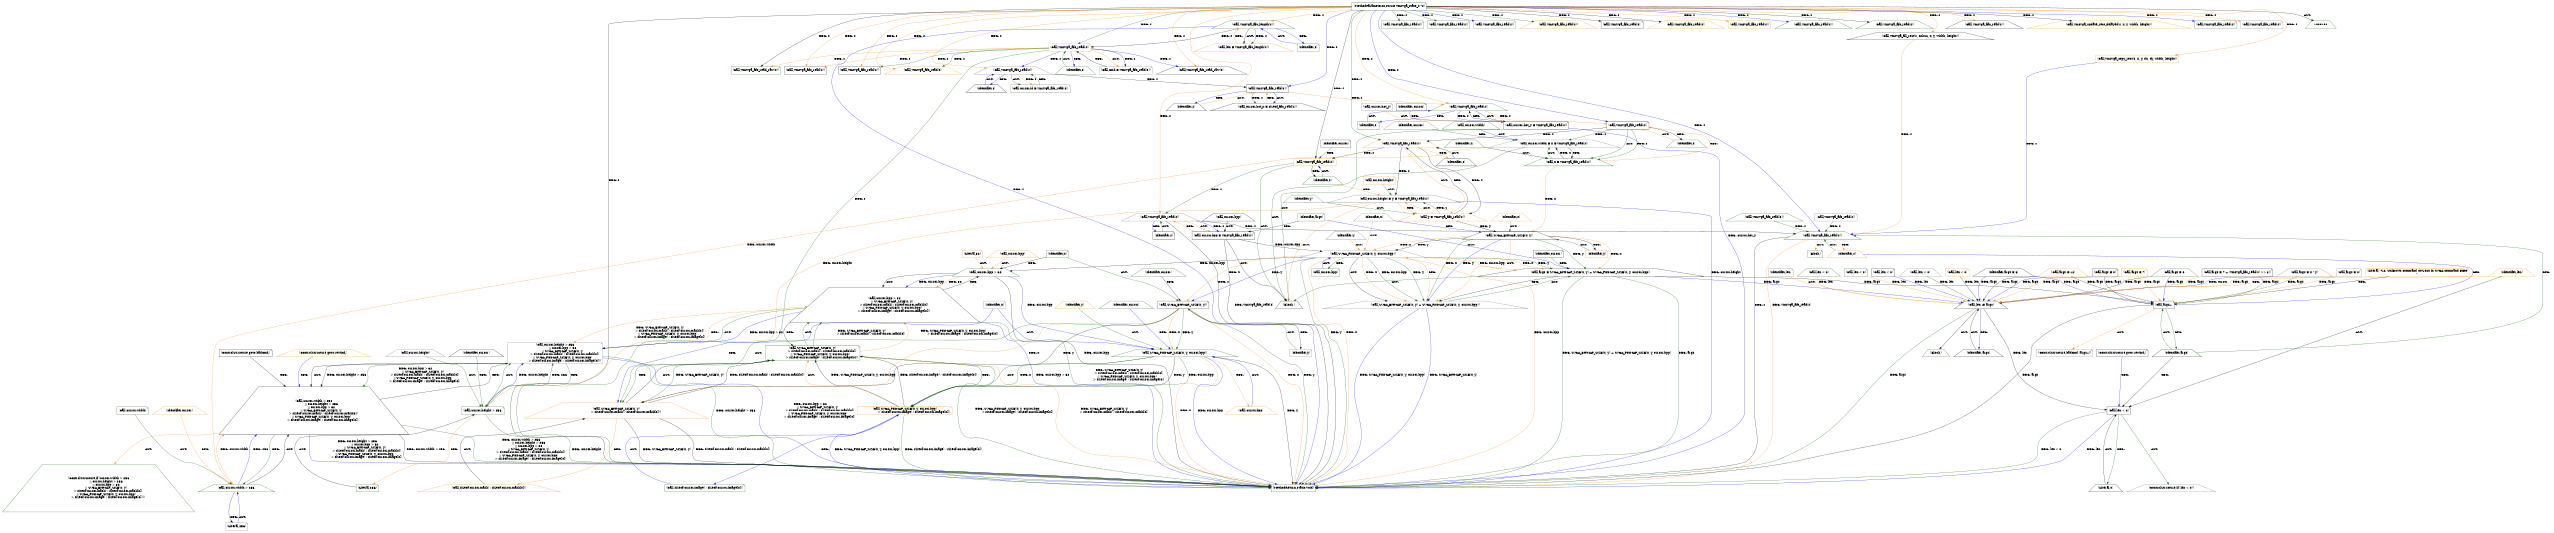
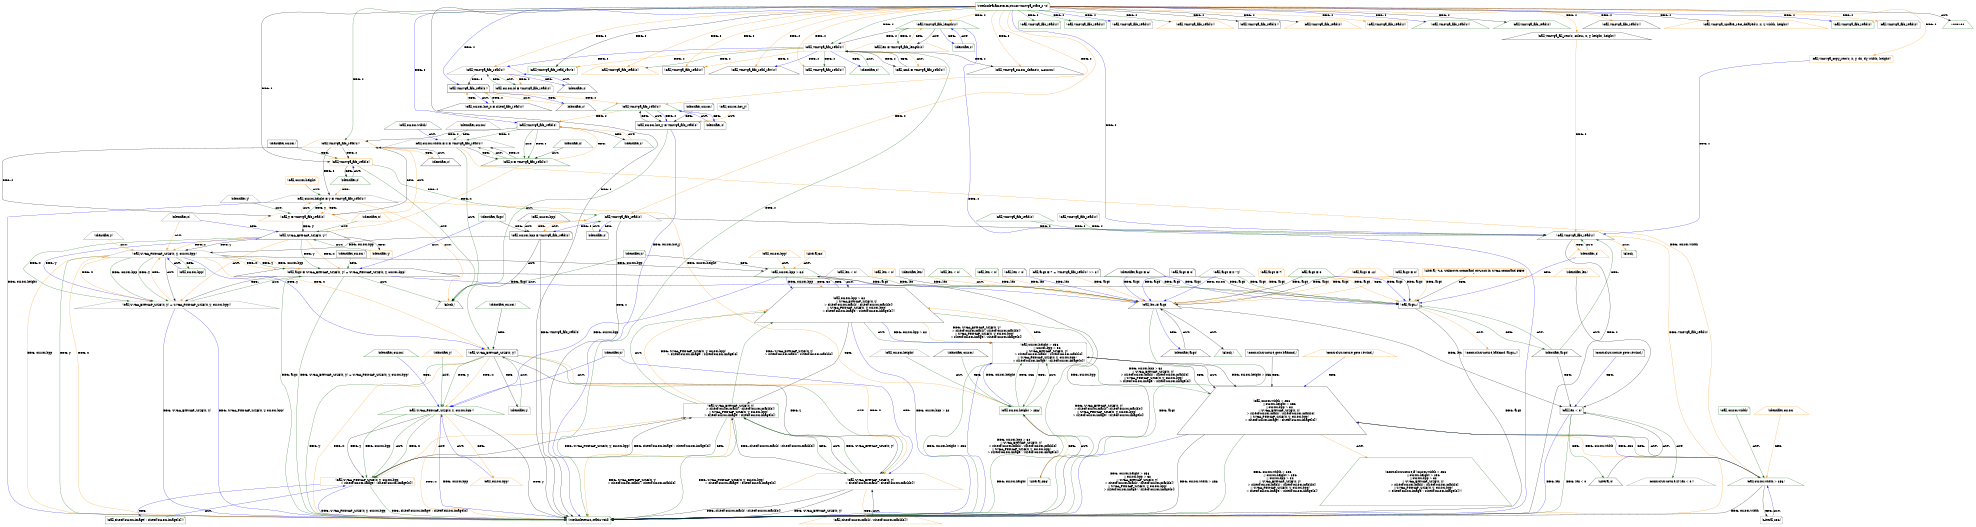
node "(Call,vmsvga_fill_rect(s, colour, x, y, width, height))": label "(Call,vmsvga_fill_rect(s, colour, x, y, width, height))" -> "(Call,vmsvga_fill_rect(s, colour, x, y, height, height))"
node "(Call,vmsvga_cursor_define(s, &cursor))": added
edge "(Call,cursor.width > 256)" -> "(MethodReturn,static void)": added, label "DDG: cursor.width"
